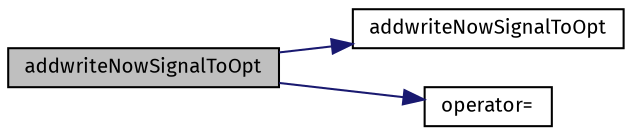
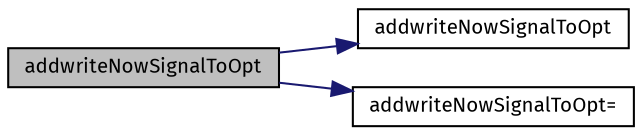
node "operator=": label "operator=" -> "addwriteNowSignalToOpt="
